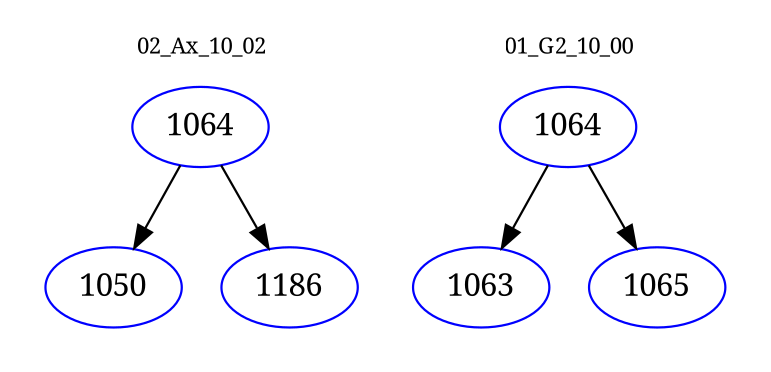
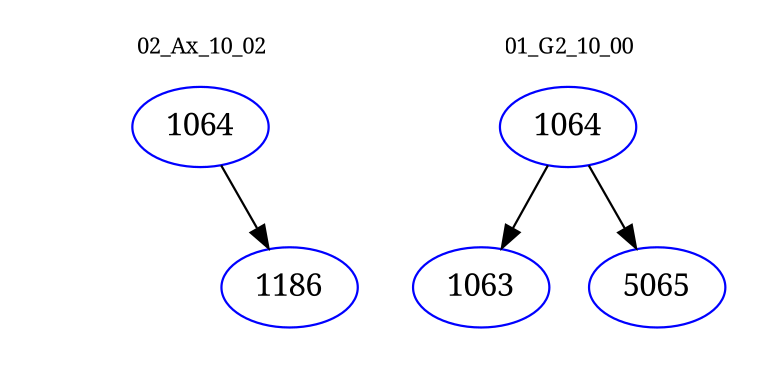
node "1050": removed
node "1065": label "1065" -> "5065"
